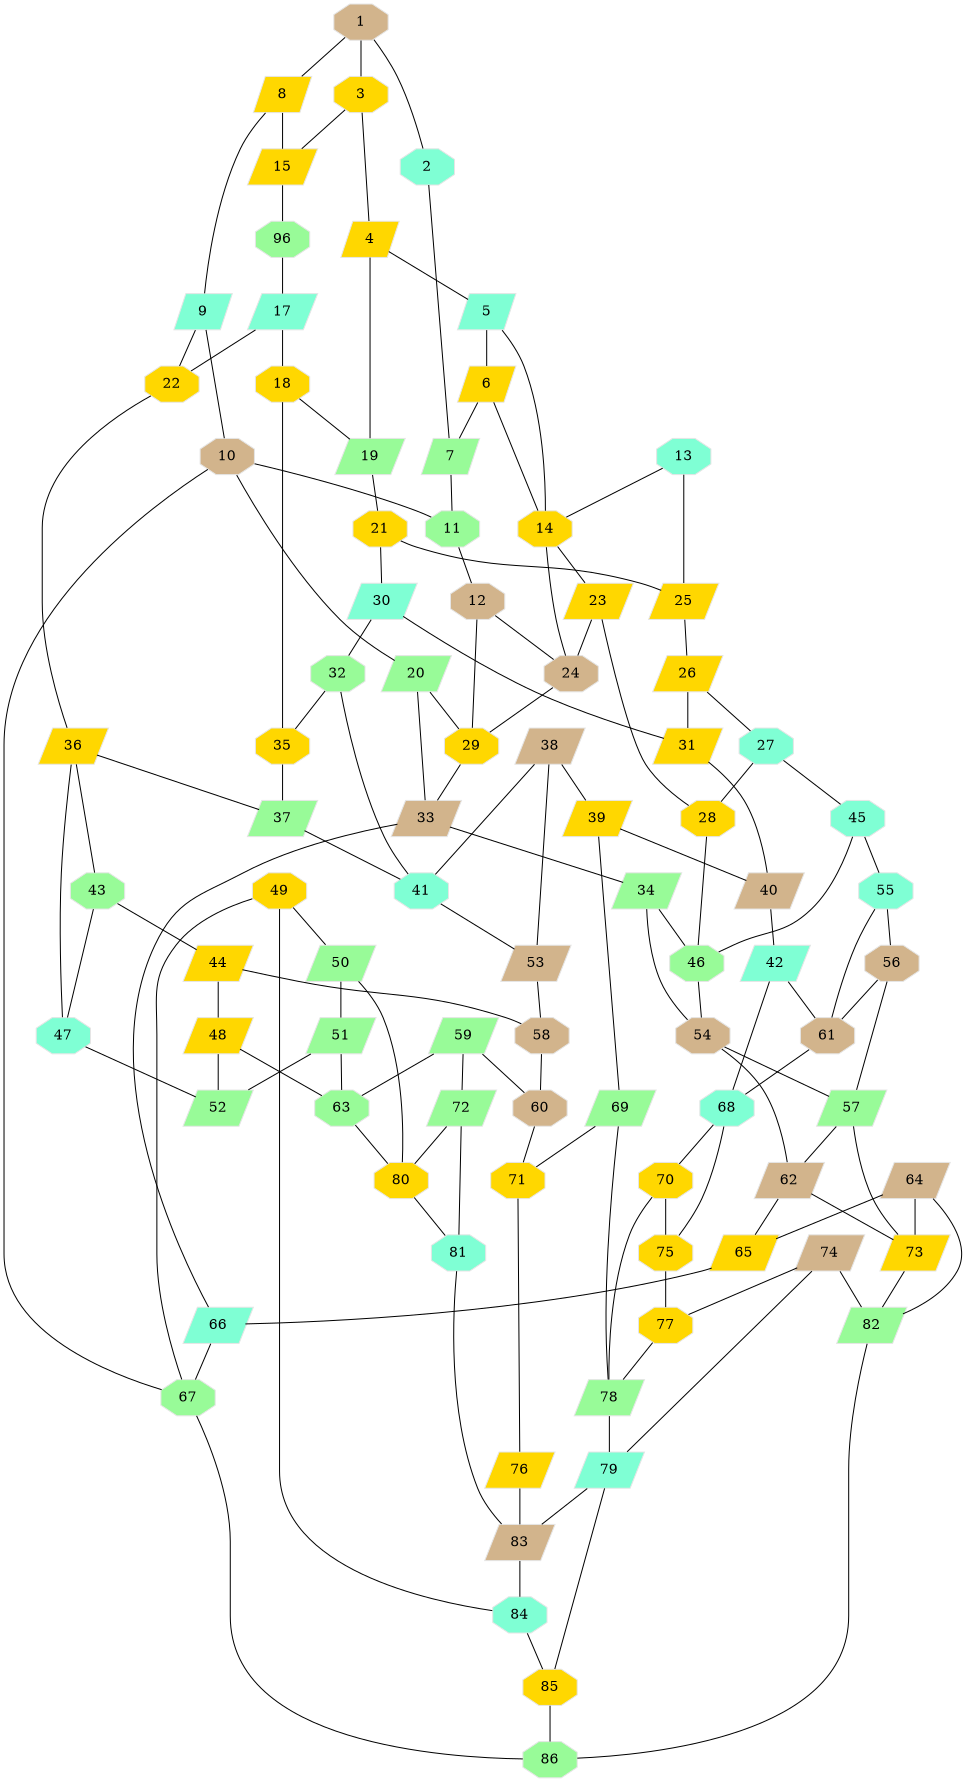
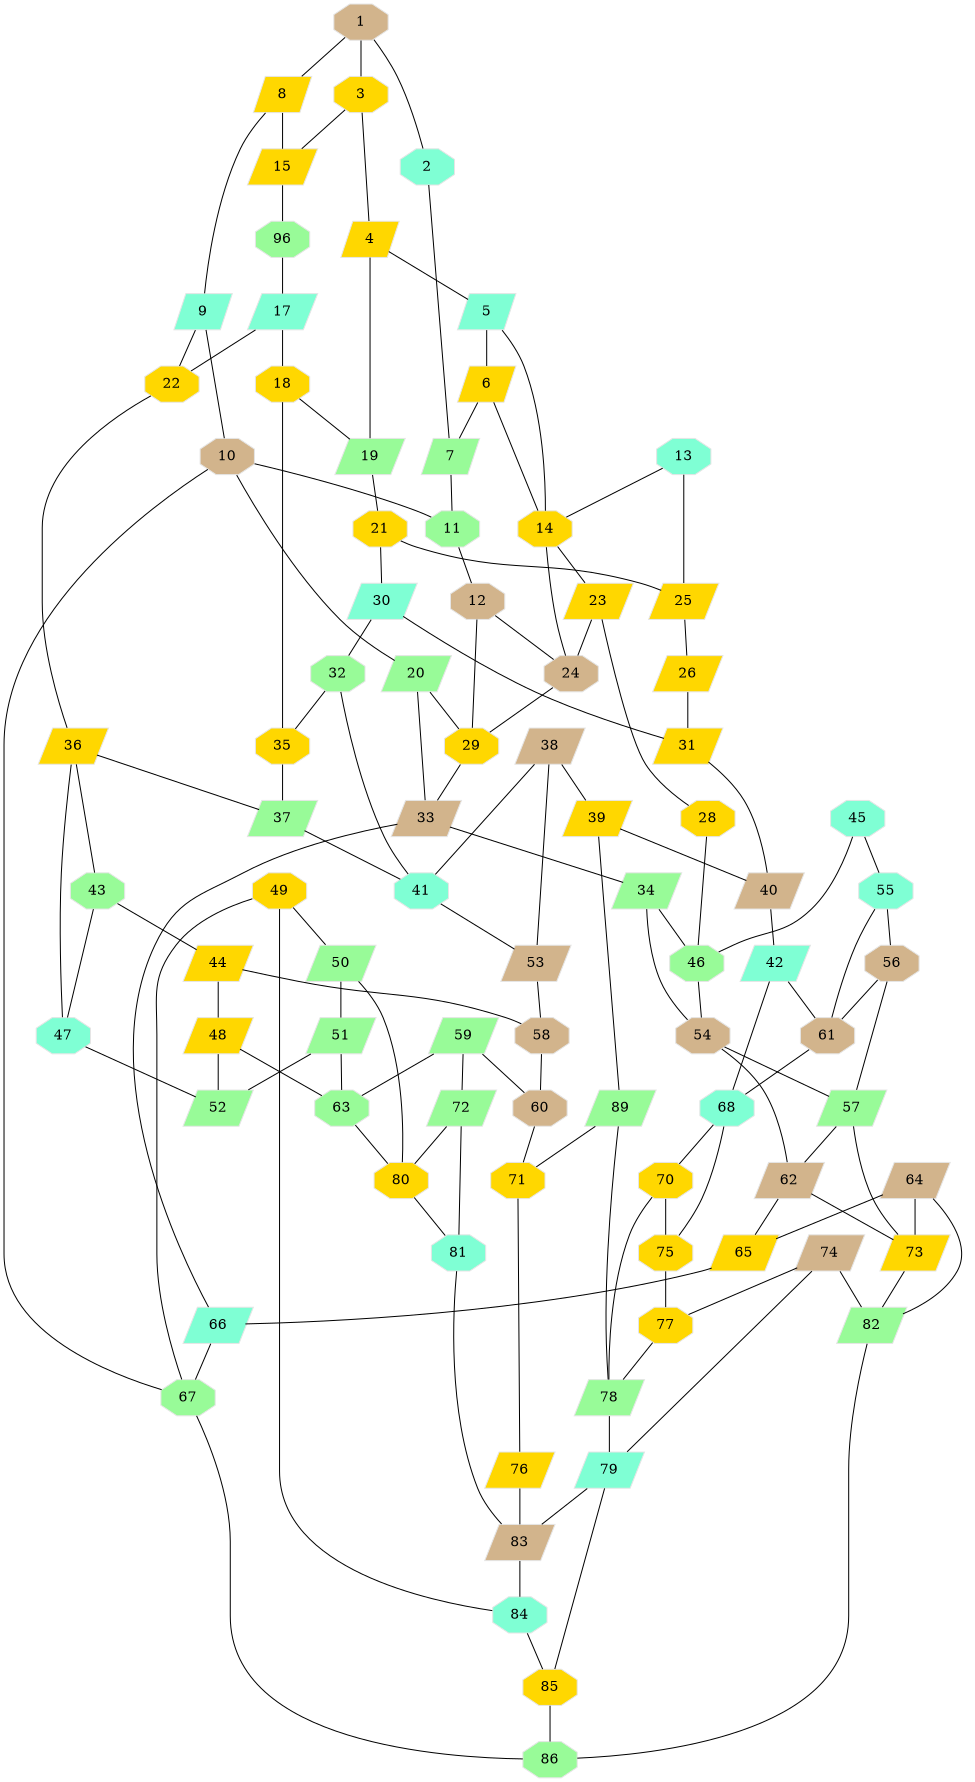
node "27": removed
node "69": label "69" -> "89"
